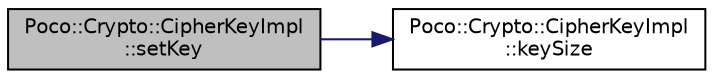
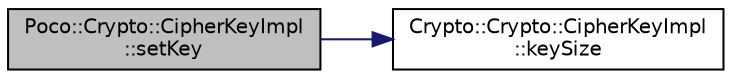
node "Poco::Crypto::CipherKeyImpl ::keySize": label "Poco::Crypto::CipherKeyImpl ::keySize" -> "Crypto::Crypto::CipherKeyImpl ::keySize"
